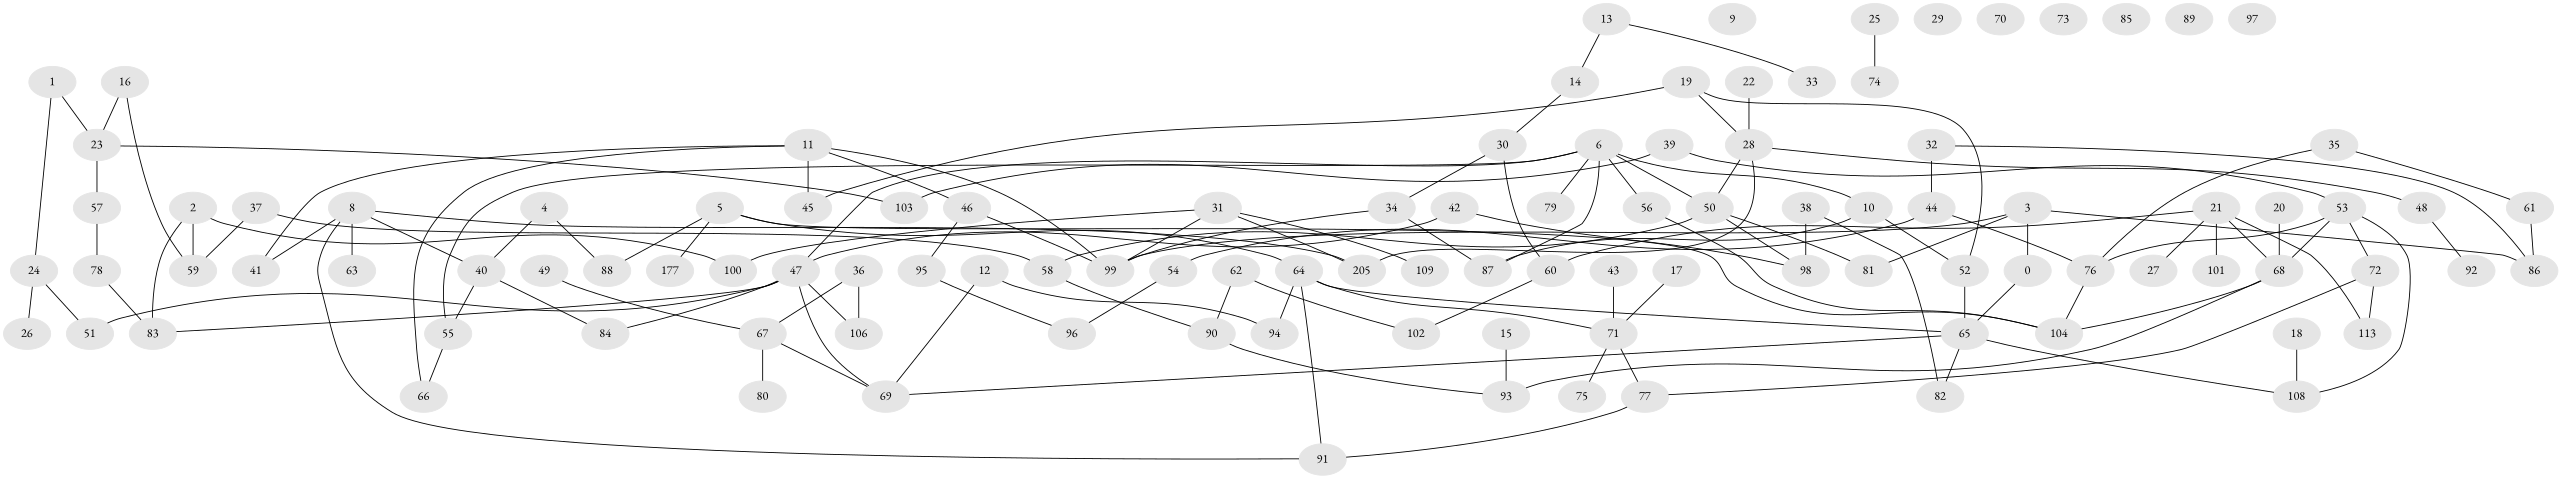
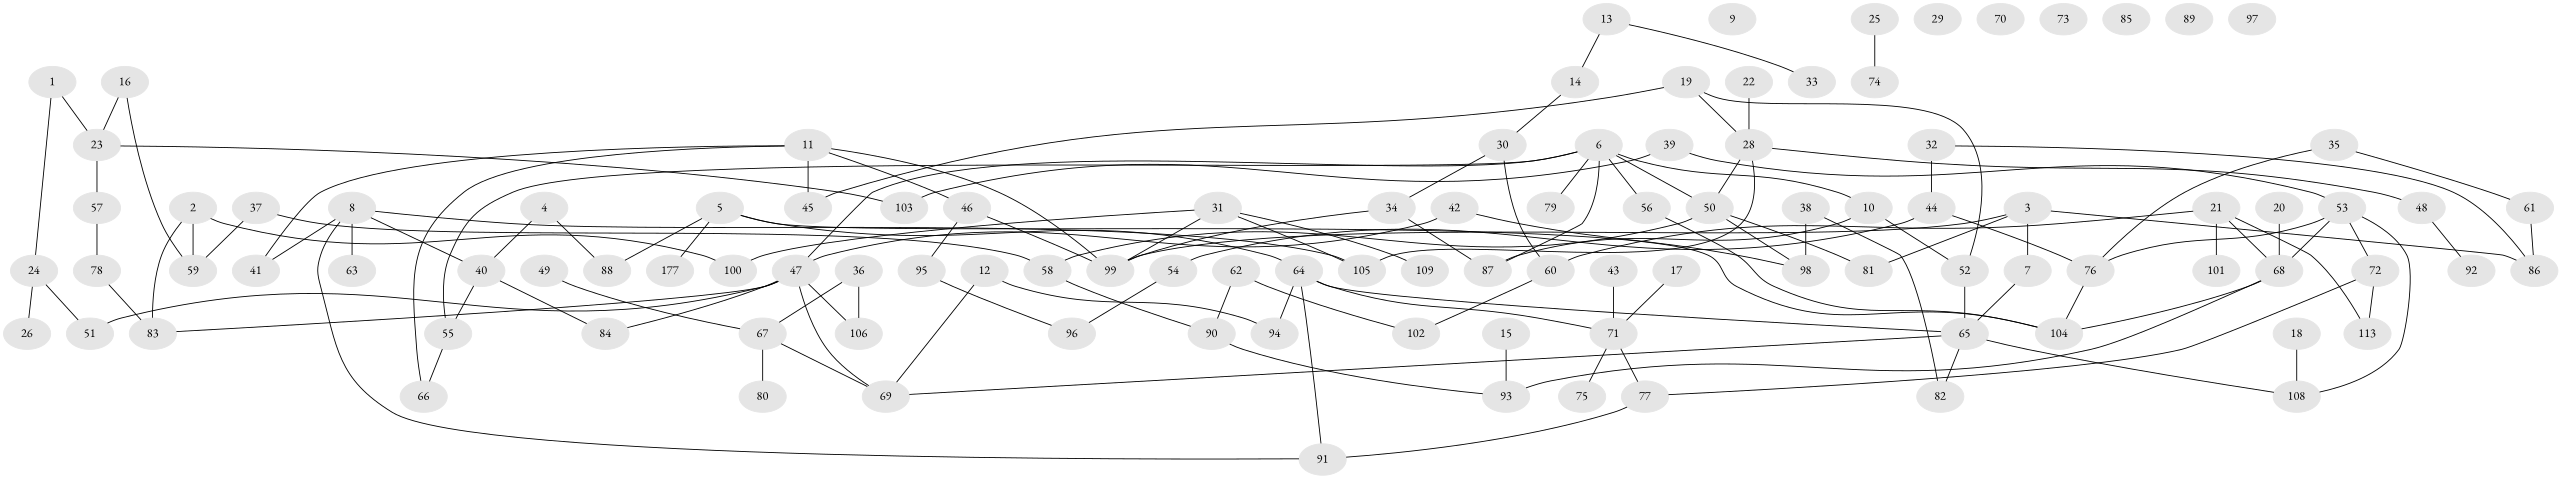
node "205": label "205" -> "105"
node "0": label "0" -> "7"
node "27": removed
